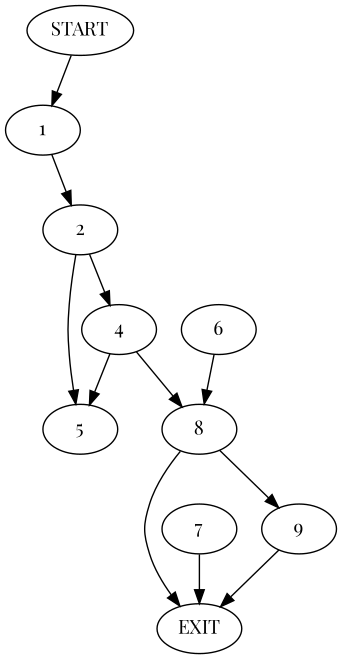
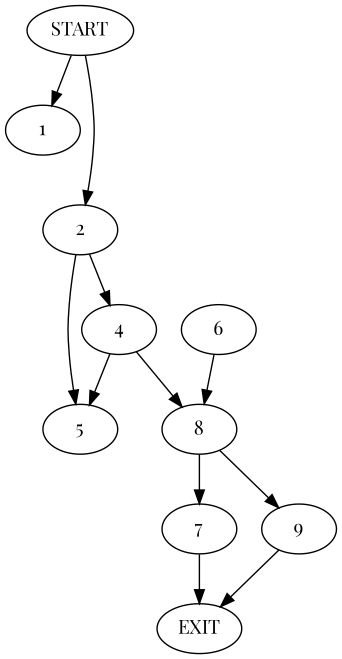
edge "1" -> "2": now "START" -> "2"
edge "8" -> "EXIT": now "8" -> "7"
